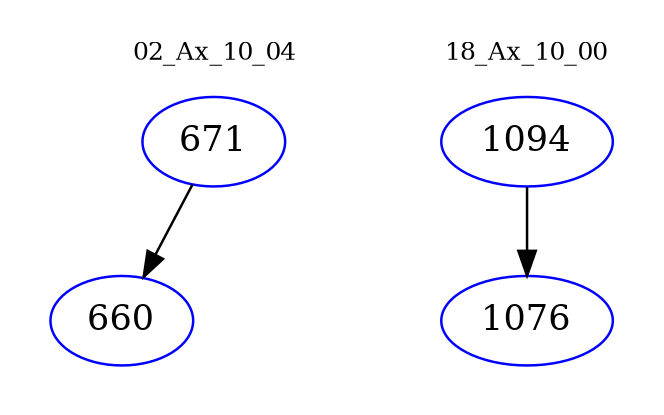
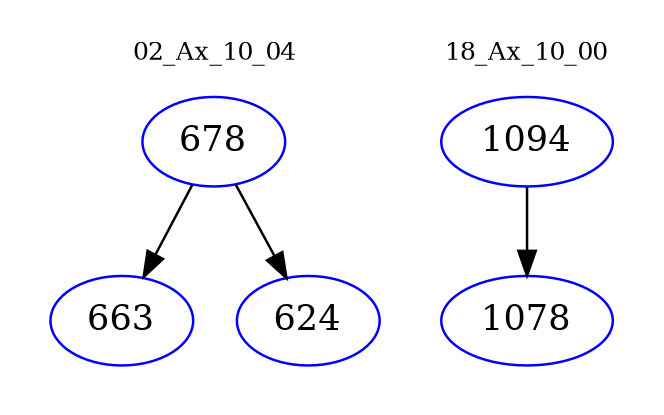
node "671": label "671" -> "678"
node "660": label "660" -> "663"
node "624": added
node "1076": label "1076" -> "1078"
